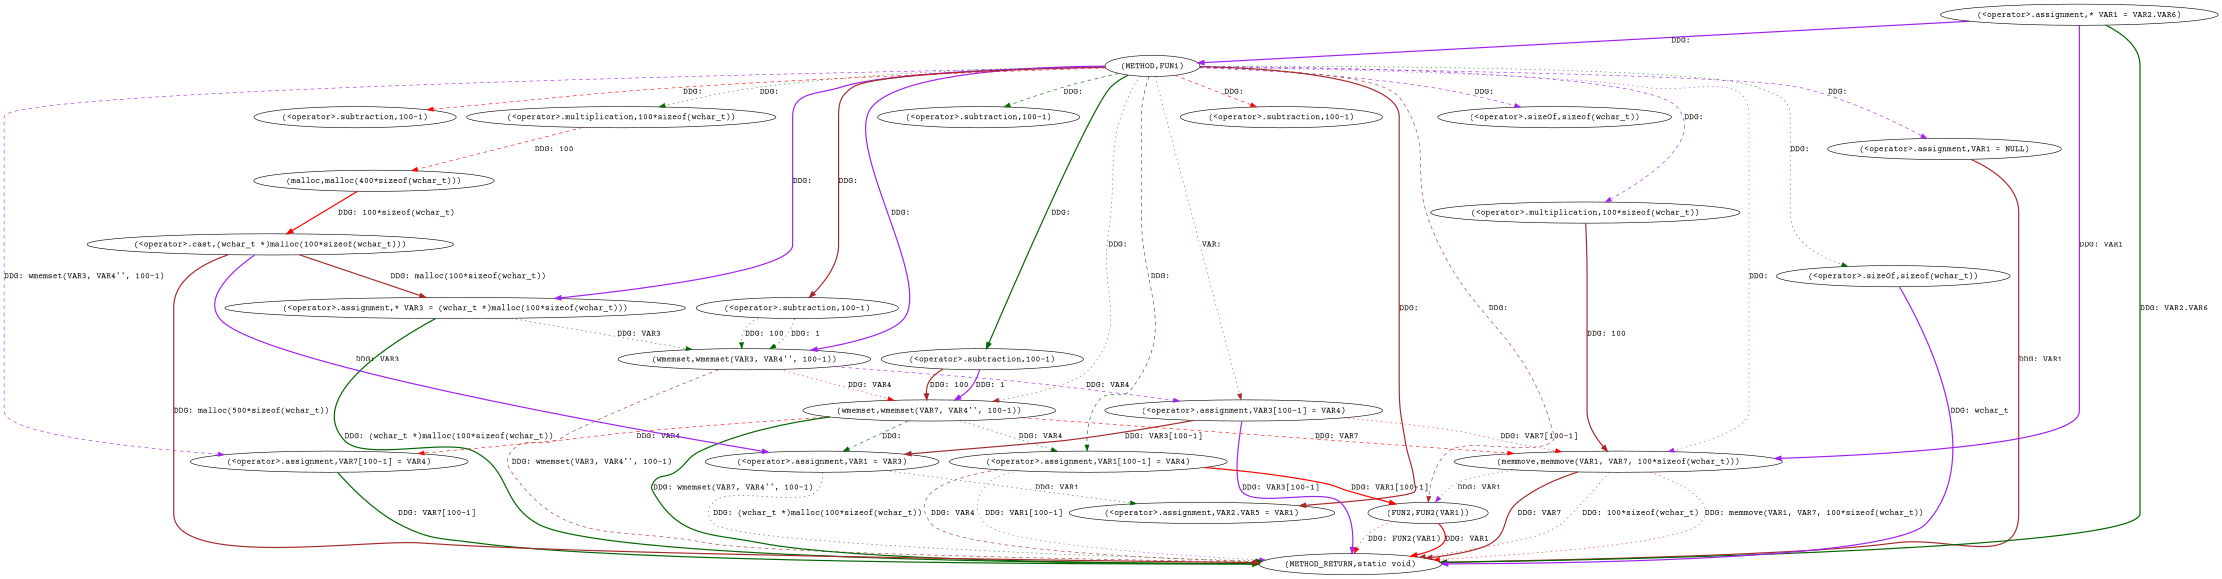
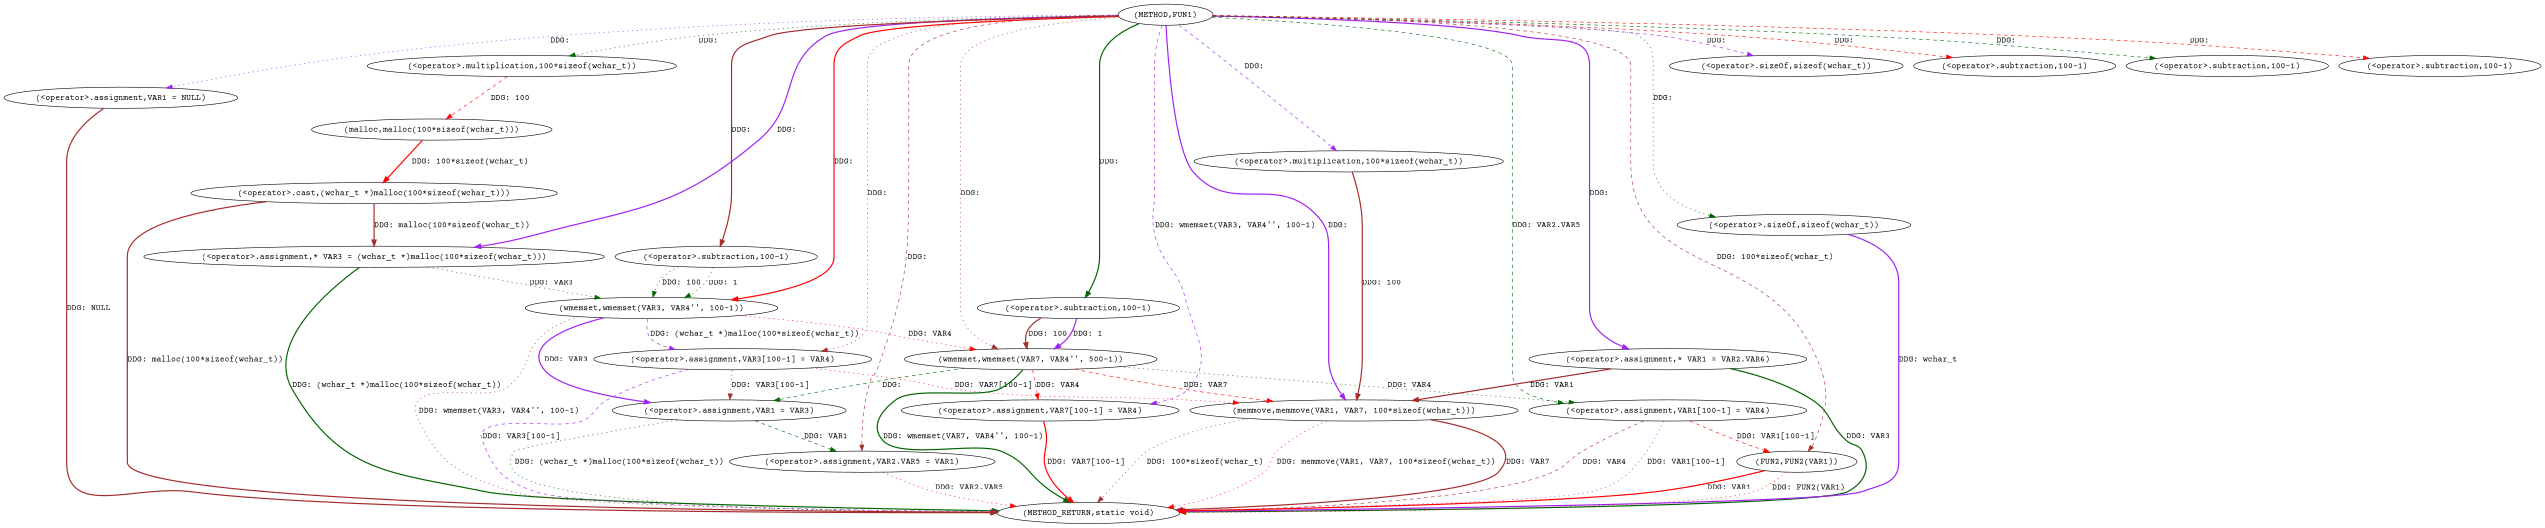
edge "(<operator>.assignment,* VAR1 = VAR2.VAR6)" -> "(METHOD,FUN1)": reversed
edge "(METHOD,FUN1)" -> "(<operator>.assignment,VAR1 = NULL)": style dashed -> dotted
edge "(METHOD,FUN1)" -> "(memmove,memmove(VAR1, VAR7, 100*sizeof(wchar_t)))": style dotted -> bold
edge "(METHOD,FUN1)" -> "(wmemset,wmemset(VAR3, VAR4'', 100-1))": color purple -> red
node "(malloc,malloc(400*sizeof(wchar_t)))": label "(malloc,malloc(400*sizeof(wchar_t)))" -> "(malloc,malloc(100*sizeof(wchar_t)))"
edge "(METHOD,FUN1)" -> "(<operator>.assignment,VAR3[100-1] = VAR4)": label "VAR: " -> "DDG: "
edge "(METHOD,FUN1)" -> "(<operator>.assignment,VAR2.VAR5 = VAR1)": style bold -> dashed
edge "(METHOD,FUN1)" -> "(<operator>.assignment,VAR1[100-1] = VAR4)": label "DDG: " -> "DDG: VAR2.VAR5"
edge "(METHOD,FUN1)" -> "(FUN2,FUN2(VAR1))": label "DDG: " -> "DDG: 100*sizeof(wchar_t)"
edge "(<operator>.assignment,* VAR1 = VAR2.VAR6)" -> "(METHOD_RETURN,static void)": label "DDG: VAR2.VAR6" -> "DDG: VAR3"
edge "(<operator>.assignment,VAR1 = NULL)" -> "(METHOD_RETURN,static void)": label "DDG: VAR1" -> "DDG: NULL"
edge "(<operator>.assignment,* VAR1 = VAR2.VAR6)" -> "(memmove,memmove(VAR1, VAR7, 100*sizeof(wchar_t)))": color purple -> brown
edge "(wmemset,wmemset(VAR3, VAR4'', 100-1))" -> "(<operator>.assignment,VAR3[100-1] = VAR4)": label "DDG: VAR4" -> "DDG: (wchar_t *)malloc(100*sizeof(wchar_t))"
edge "(<operator>.cast,(wchar_t *)malloc(100*sizeof(wchar_t)))" -> "(<operator>.assignment,VAR1 = VAR3)": now "(wmemset,wmemset(VAR3, VAR4'', 100-1))" -> "(<operator>.assignment,VAR1 = VAR3)"
edge "(<operator>.cast,(wchar_t *)malloc(100*sizeof(wchar_t)))" -> "(METHOD_RETURN,static void)": label "DDG: malloc(500*sizeof(wchar_t))" -> "DDG: malloc(100*sizeof(wchar_t))"
node "(wmemset,wmemset(VAR7, VAR4'', 100-1))": label "(wmemset,wmemset(VAR7, VAR4'', 100-1))" -> "(wmemset,wmemset(VAR7, VAR4'', 500-1))"
edge "(<operator>.assignment,VAR3[100-1] = VAR4)" -> "(<operator>.assignment,VAR1 = VAR3)": style bold -> dotted
edge "(memmove,memmove(VAR1, VAR7, 100*sizeof(wchar_t)))" -> "(FUN2,FUN2(VAR1))": removed, label "DDG: VAR1"
edge "(<operator>.assignment,VAR1[100-1] = VAR4)" -> "(FUN2,FUN2(VAR1))": style bold -> dashed
edge "(<operator>.assignment,VAR1 = VAR3)" -> "(<operator>.assignment,VAR2.VAR5 = VAR1)": style dotted -> dashed
edge "(<operator>.assignment,VAR2.VAR5 = VAR1)" -> "(METHOD_RETURN,static void)": added, label "DDG: VAR2.VAR5"
edge "(<operator>.assignment,VAR3[100-1] = VAR4)" -> "(METHOD_RETURN,static void)": style bold -> dashed
edge "(wmemset,wmemset(VAR3, VAR4'', 100-1))" -> "(METHOD_RETURN,static void)": style dashed -> dotted
edge "(<operator>.assignment,VAR7[100-1] = VAR4)" -> "(METHOD_RETURN,static void)": color darkgreen -> red
